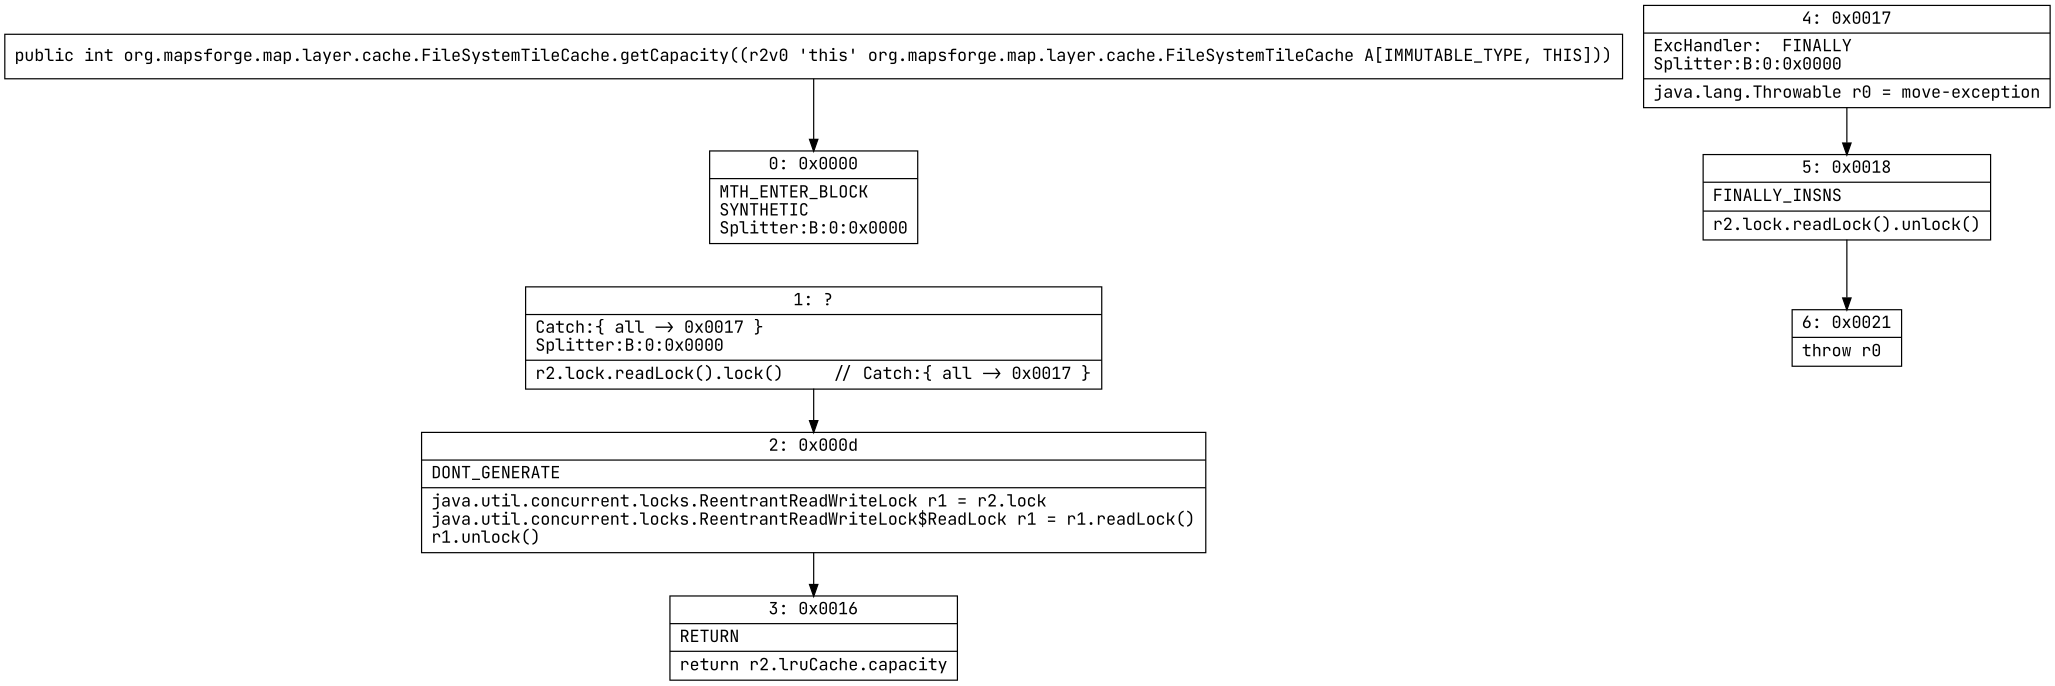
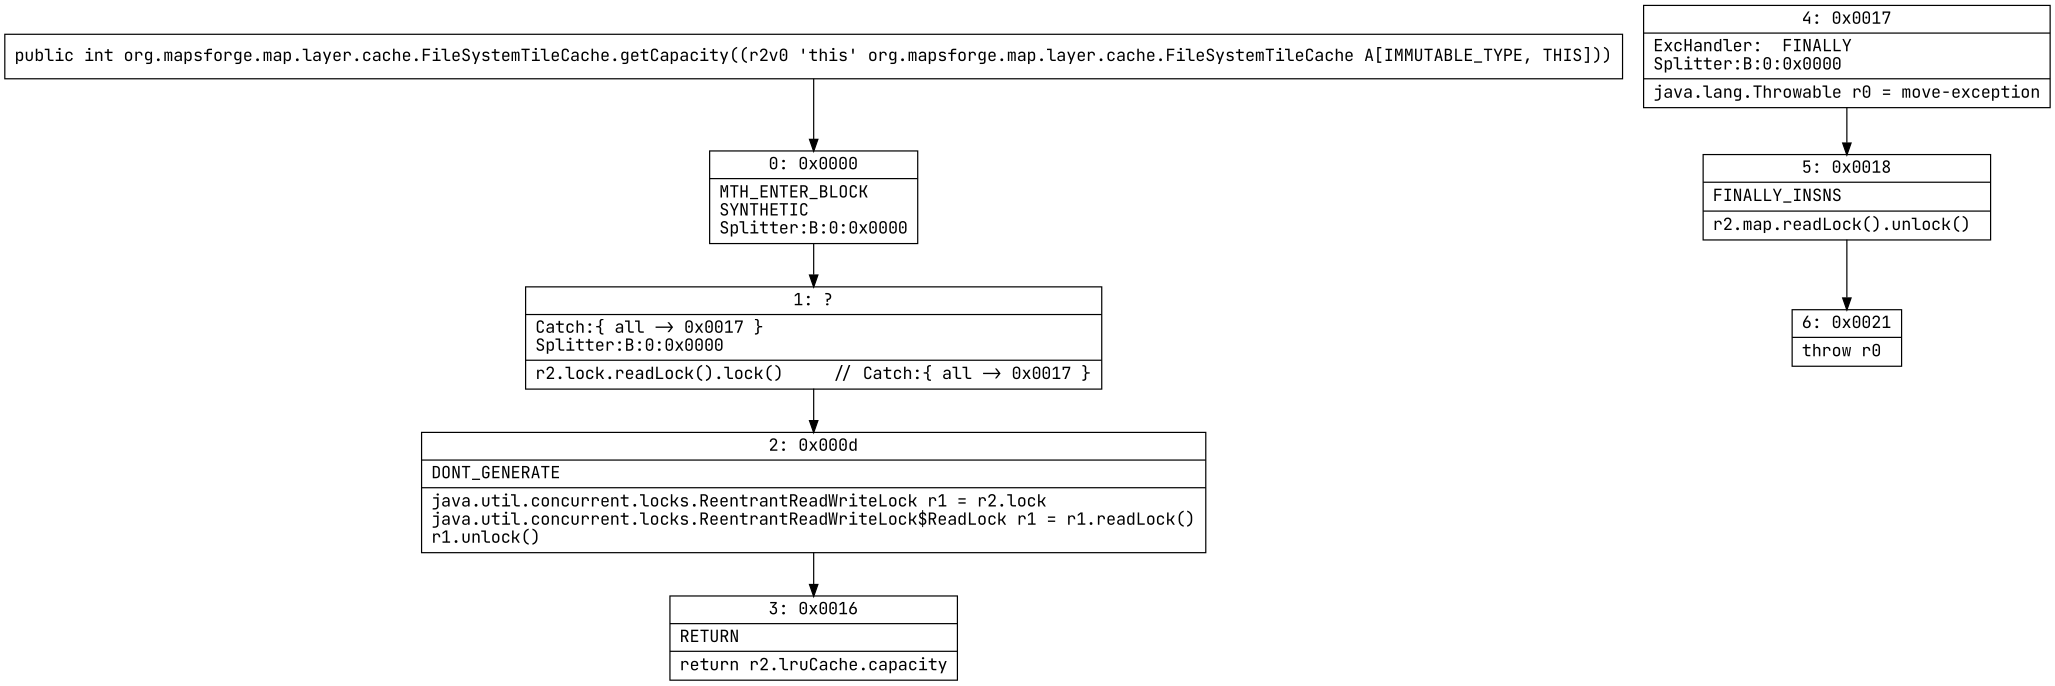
node "5: 0x0018": text "r2.lock.readLock().unlock()" -> "r2.map.readLock().unlock()"
edge "0: 0x0000" -> "1: ?": added
